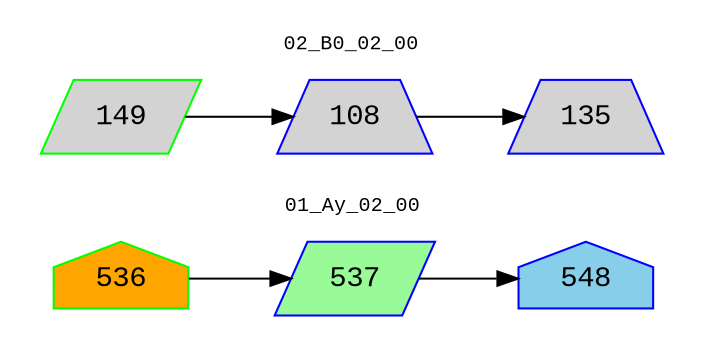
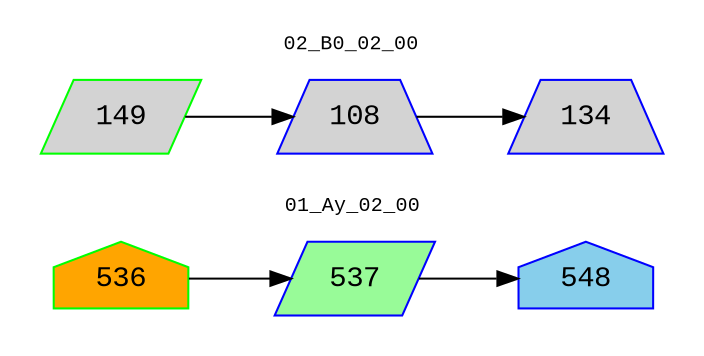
node "135": label "135" -> "134"
